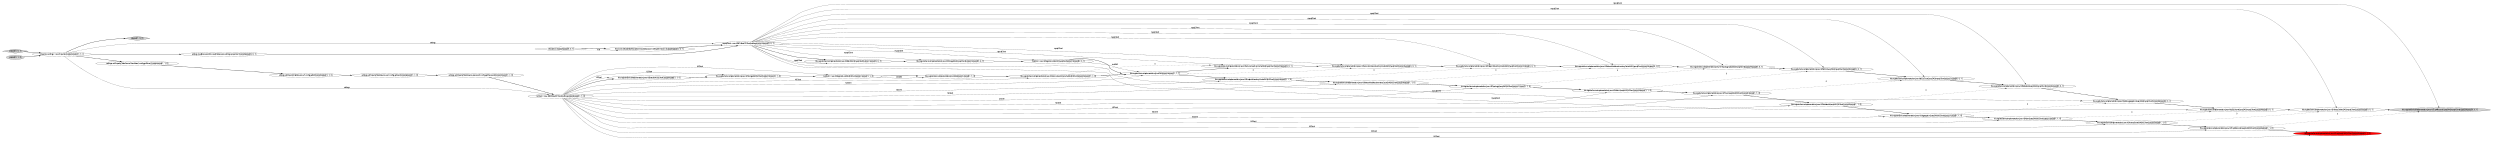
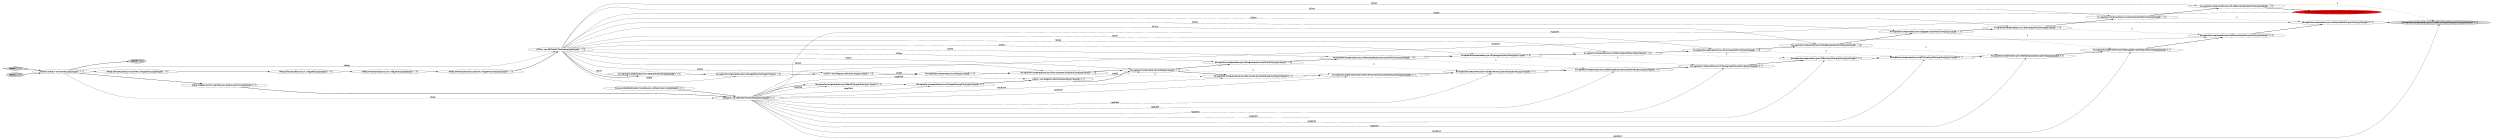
node "prepare['1', '0', '0']": shape diamond -> ellipse
node "IOException e@@@7@@@['0', '0', '1']": removed
